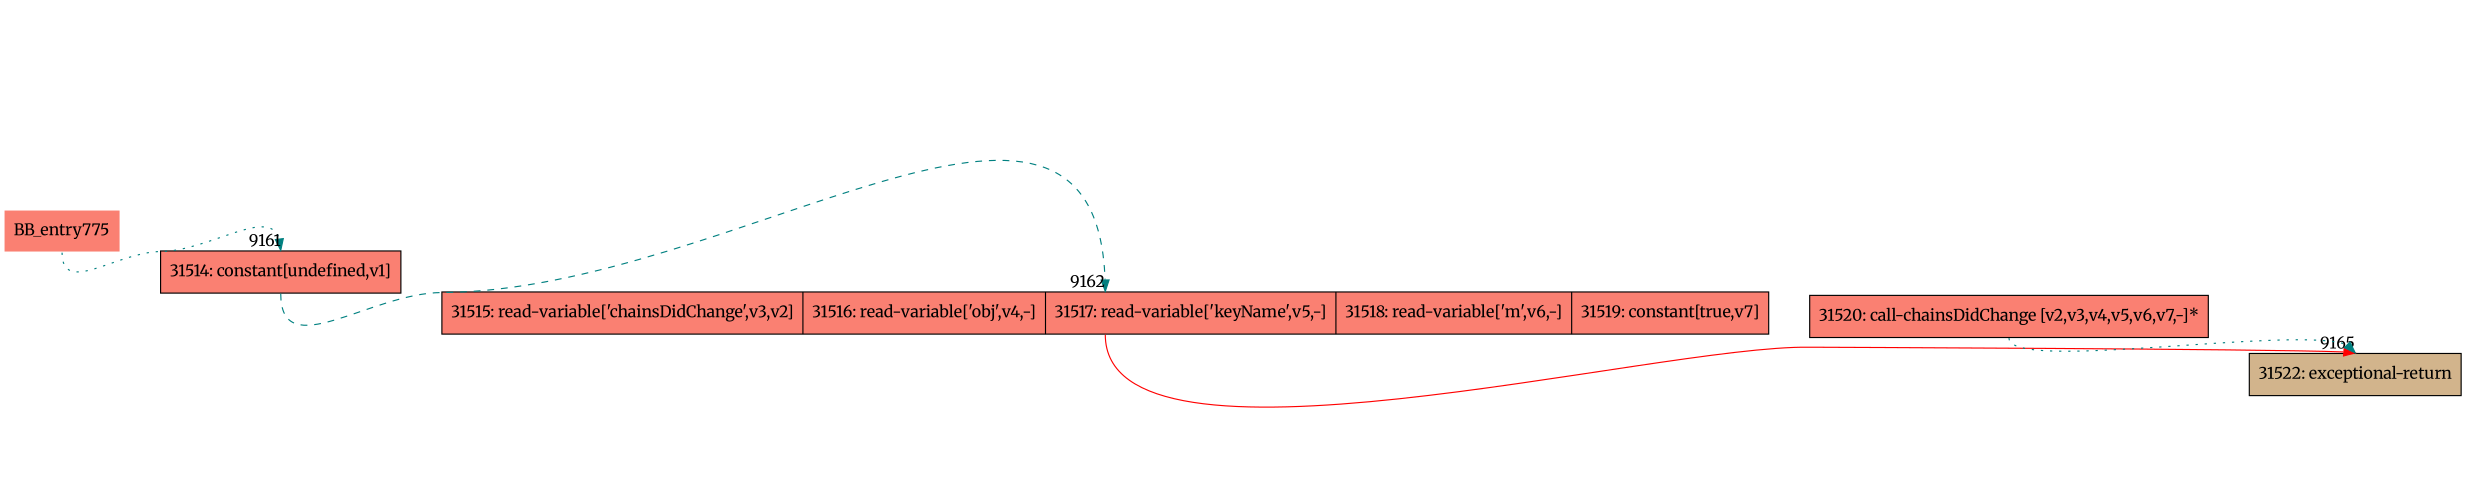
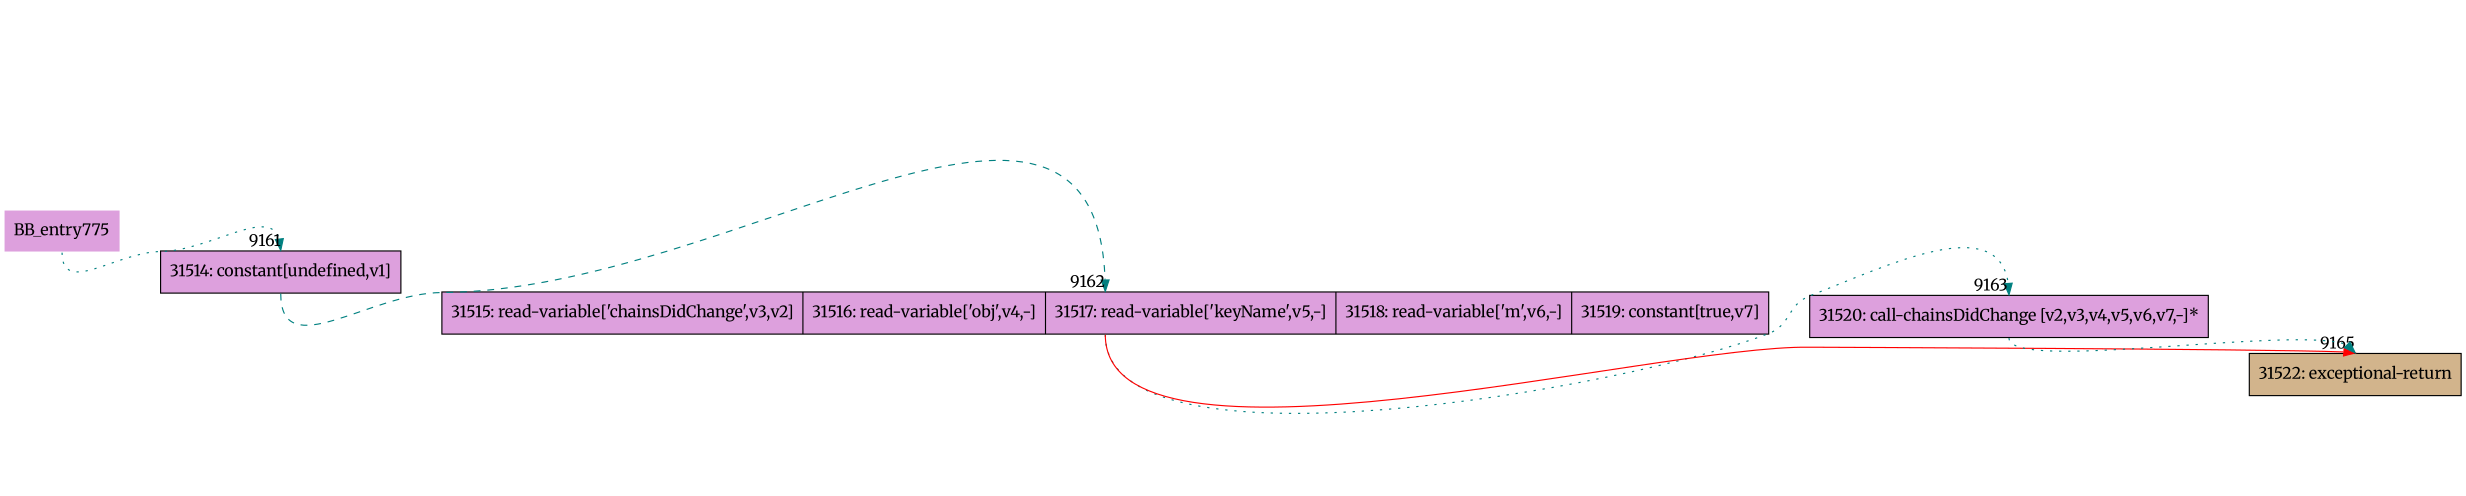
node "BB_entry775": fillcolor salmon -> plum
node "31514: constant[undefined,v1]": fillcolor salmon -> plum
node "31515: read-variable['chainsDidChange',v3,v2]": fillcolor salmon -> plum
node "31520: call-chainsDidChange [v2,v3,v4,v5,v6,v7,-]*": fillcolor salmon -> plum
edge "31515: read-variable['chainsDidChange',v3,v2]" -> "31520: call-chainsDidChange [v2,v3,v4,v5,v6,v7,-]*": added
